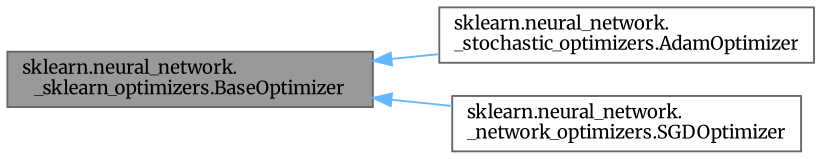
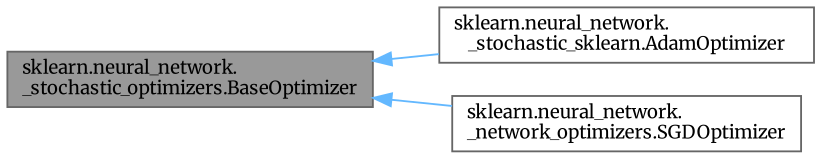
node "sklearn.neural_network. _stochastic_optimizers.AdamOptimizer": label "sklearn.neural_network. _stochastic_optimizers.AdamOptimizer" -> "sklearn.neural_network. _stochastic_sklearn.AdamOptimizer"
node "sklearn.neural_network. _sklearn_optimizers.BaseOptimizer": label "sklearn.neural_network. _sklearn_optimizers.BaseOptimizer" -> "sklearn.neural_network. _stochastic_optimizers.BaseOptimizer"
